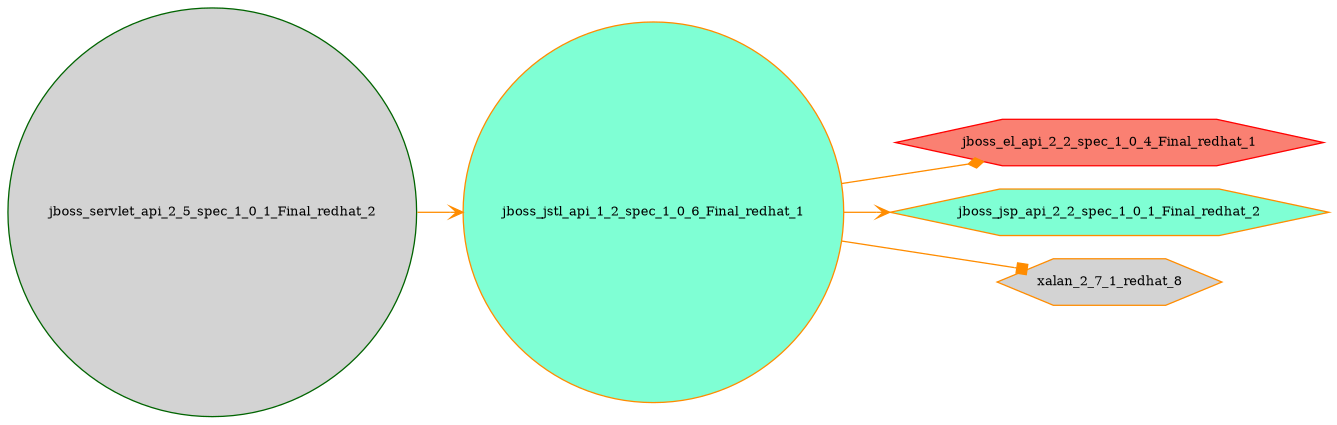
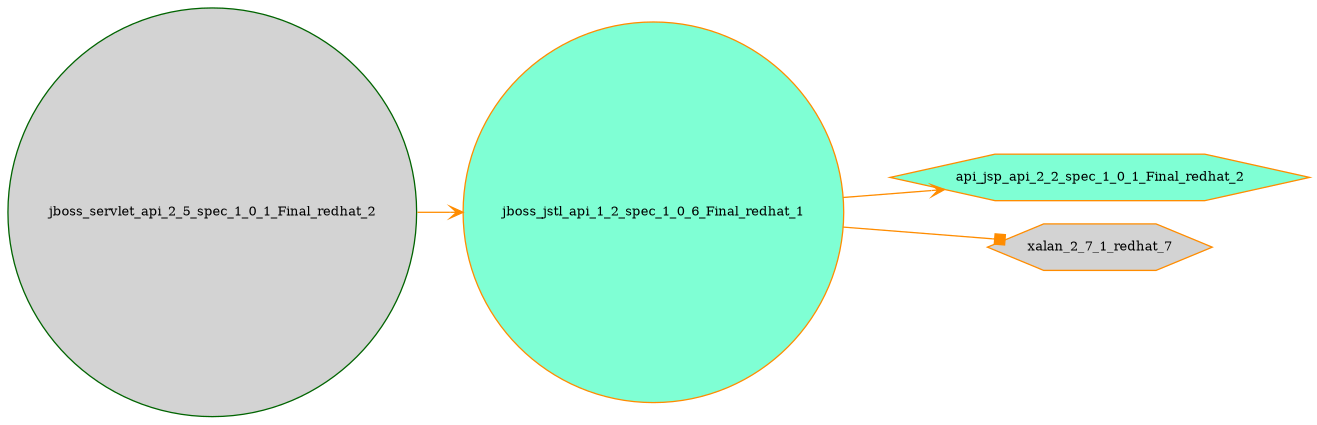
node "jboss_el_api_2_2_spec_1_0_4_Final_redhat_1": removed
node "jboss_jsp_api_2_2_spec_1_0_1_Final_redhat_2": label "jboss_jsp_api_2_2_spec_1_0_1_Final_redhat_2" -> "api_jsp_api_2_2_spec_1_0_1_Final_redhat_2"
node "xalan_2_7_1_redhat_8": label "xalan_2_7_1_redhat_8" -> "xalan_2_7_1_redhat_7"
